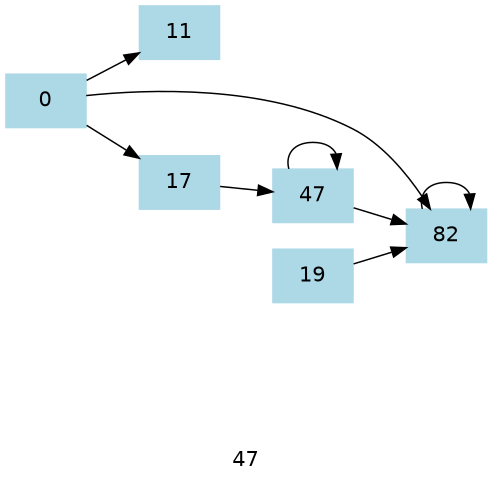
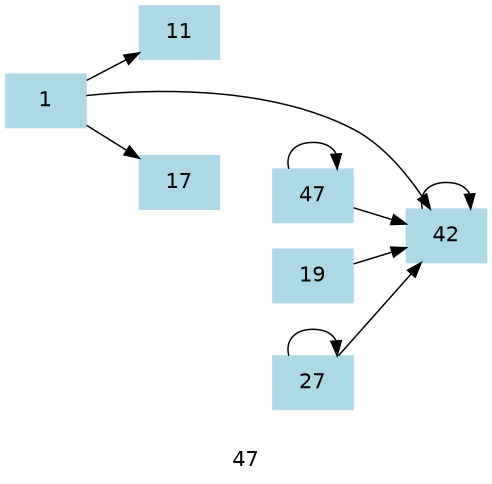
node "0": label "0" -> "1"
edge "17" -> "47": removed
node "82": label "82" -> "42"
node "27": added
